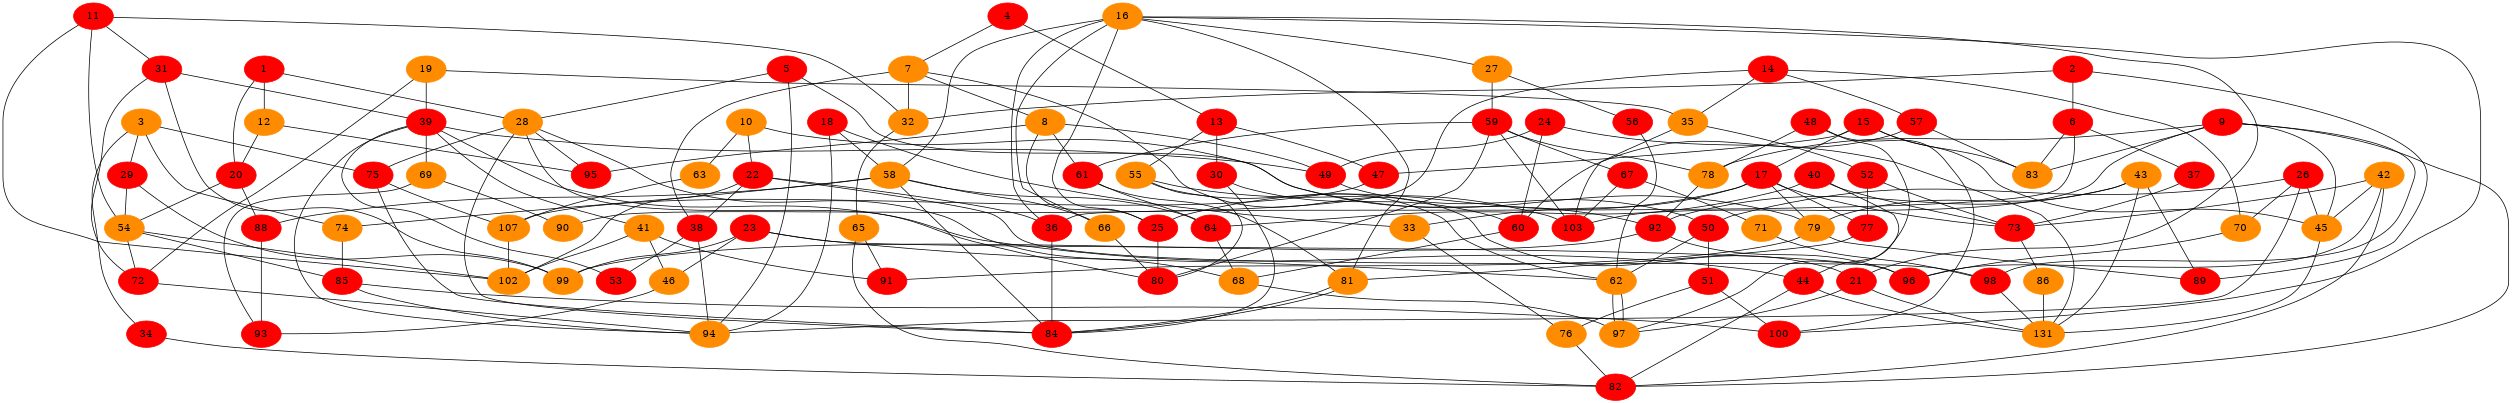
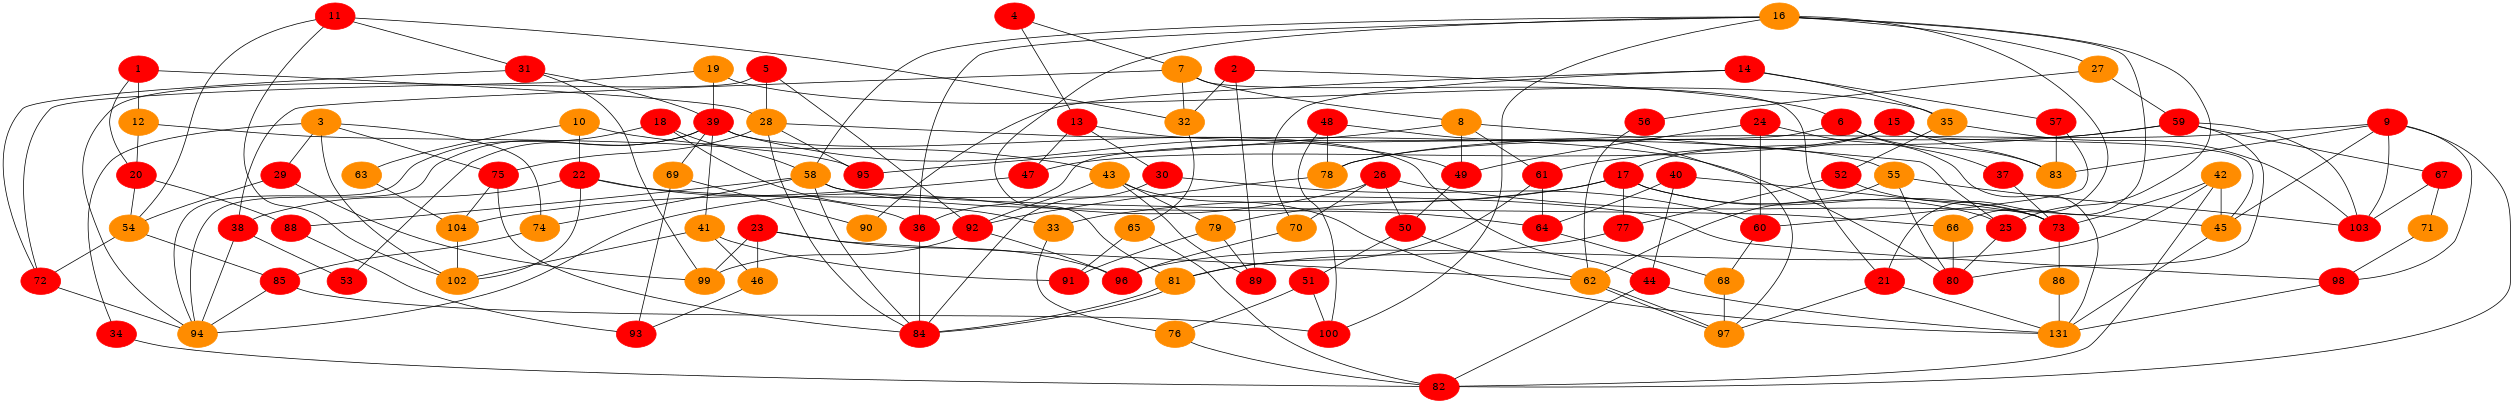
edge "10" -- "79": now "10" -- "43"
edge "28" -- "68": removed
node "107": label "107" -> "104"
edge "54" -- "102": now "3" -- "102"
